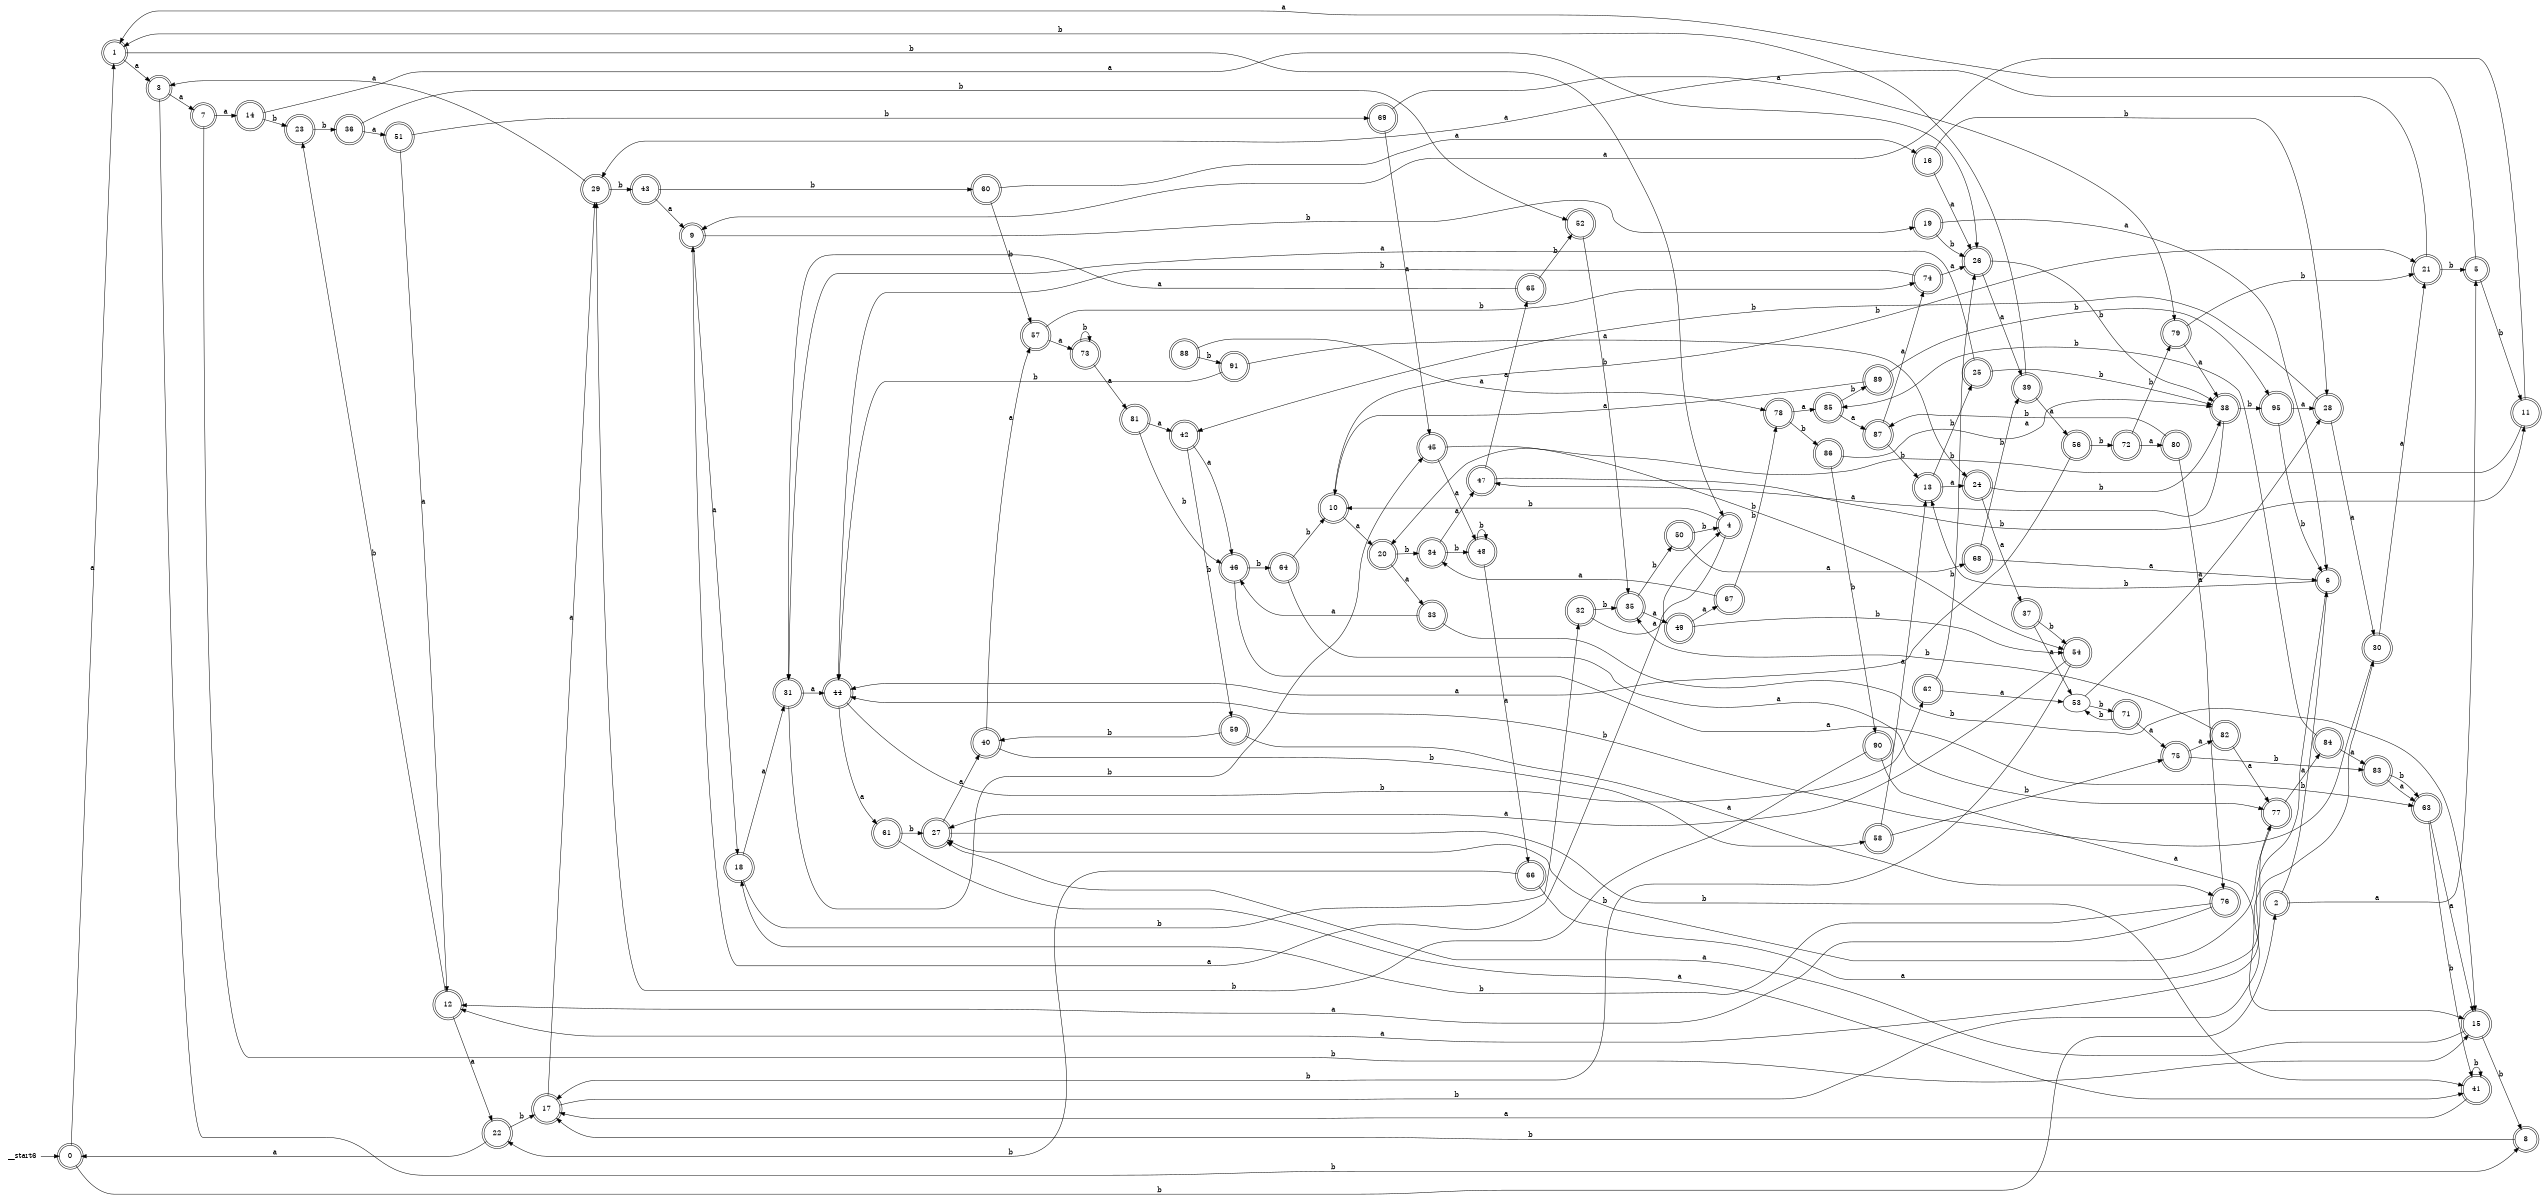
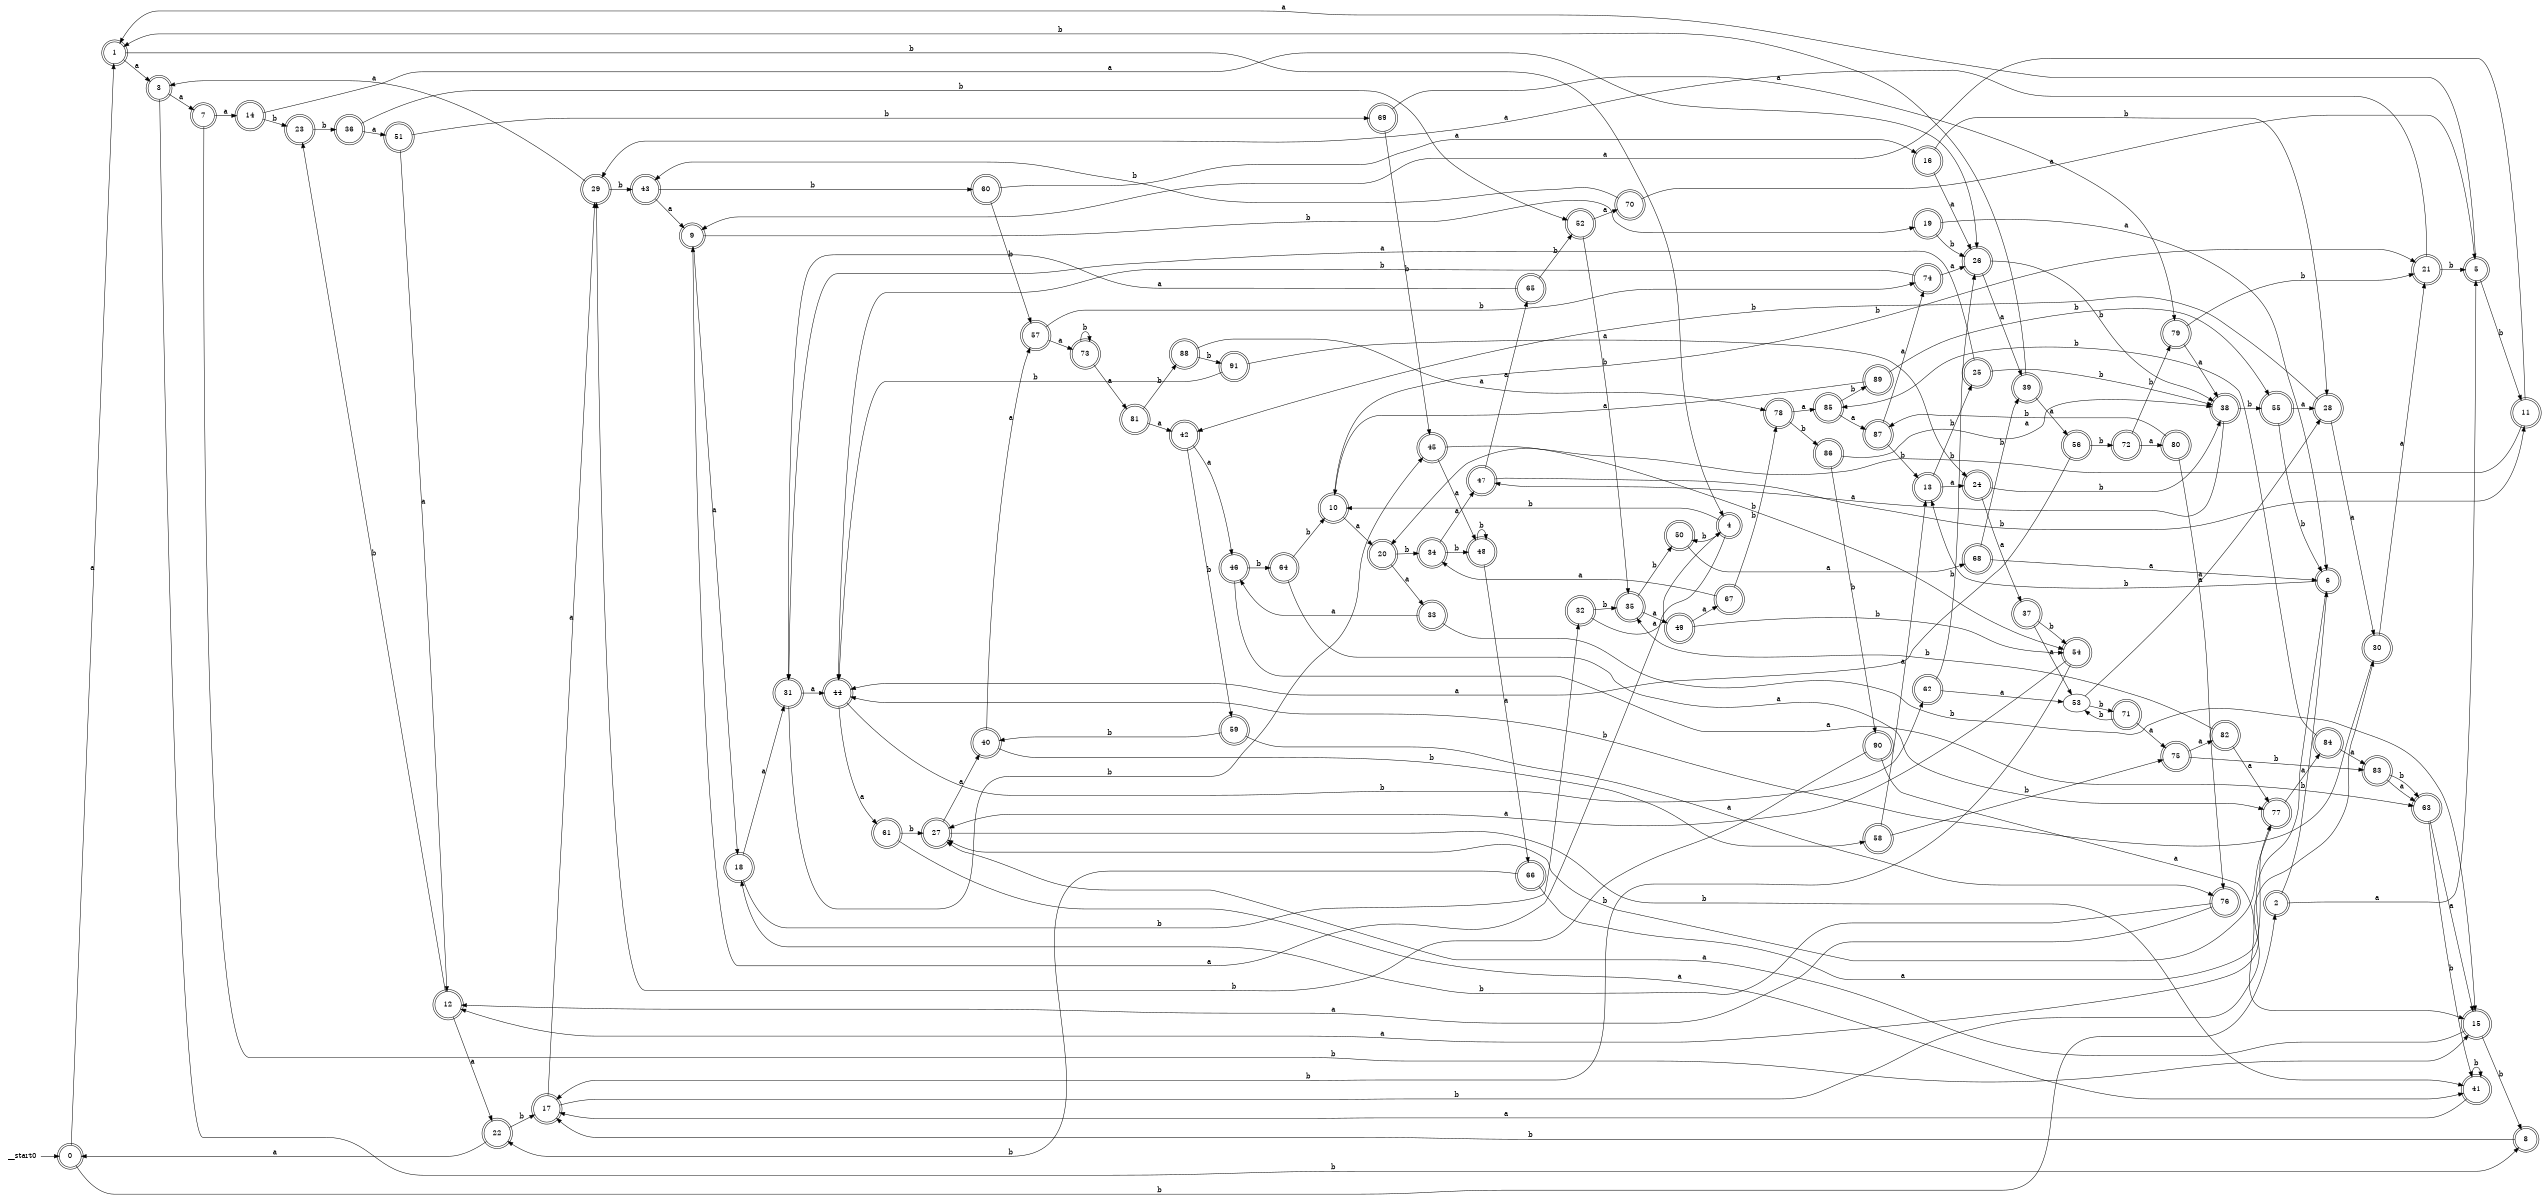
node "70": added
edge "69" -> "45": label "a" -> "b"
node "95": label "95" -> "55"
edge "81" -> "46": now "81" -> "88"
edge "50" -> "4": reversed
node "__start6": label "__start6" -> "__start0"
